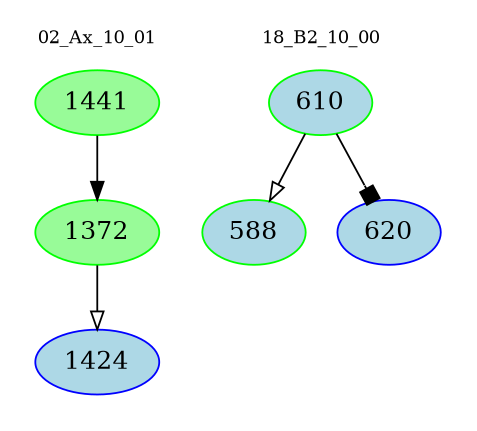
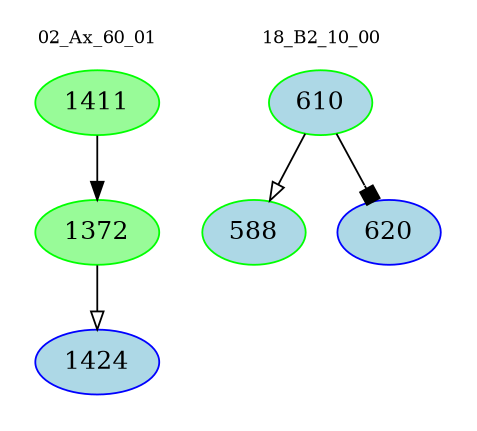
cluster "02_Ax_10_01": label "02_Ax_10_01" -> "02_Ax_60_01"
node "1441": label "1441" -> "1411"
